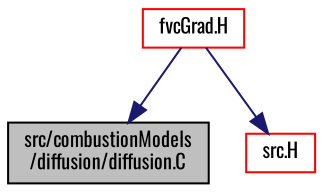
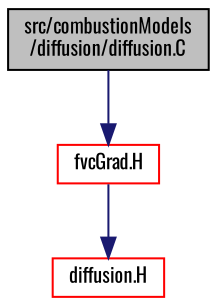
edge "fvcGrad.H" -> "src/combustionModels /diffusion/diffusion.C": reversed
node "src.H": label "src.H" -> "diffusion.H"
